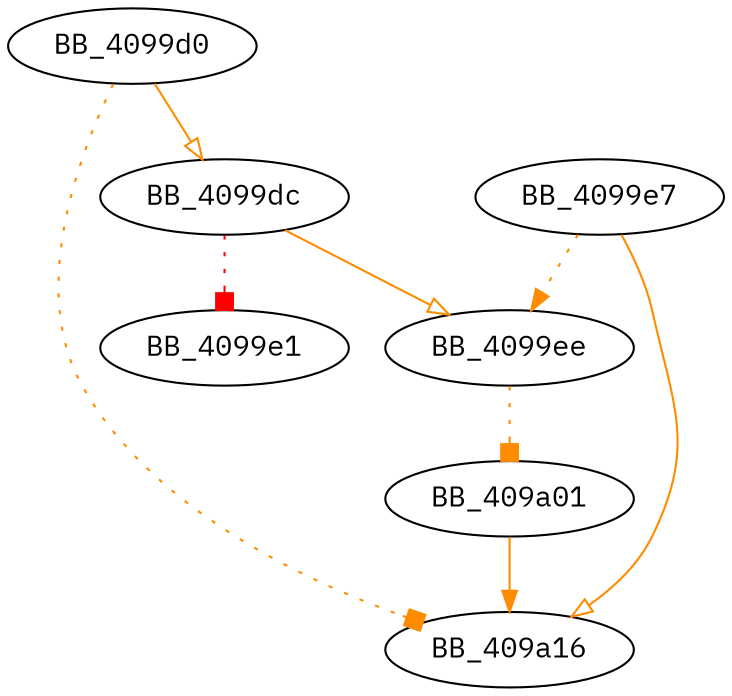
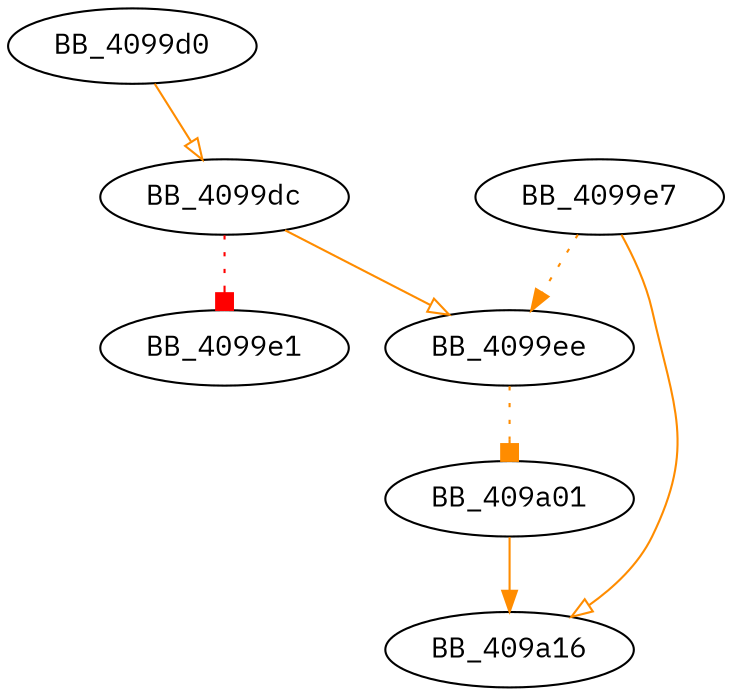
edge "BB_4099d0" -> "BB_409a16": removed
